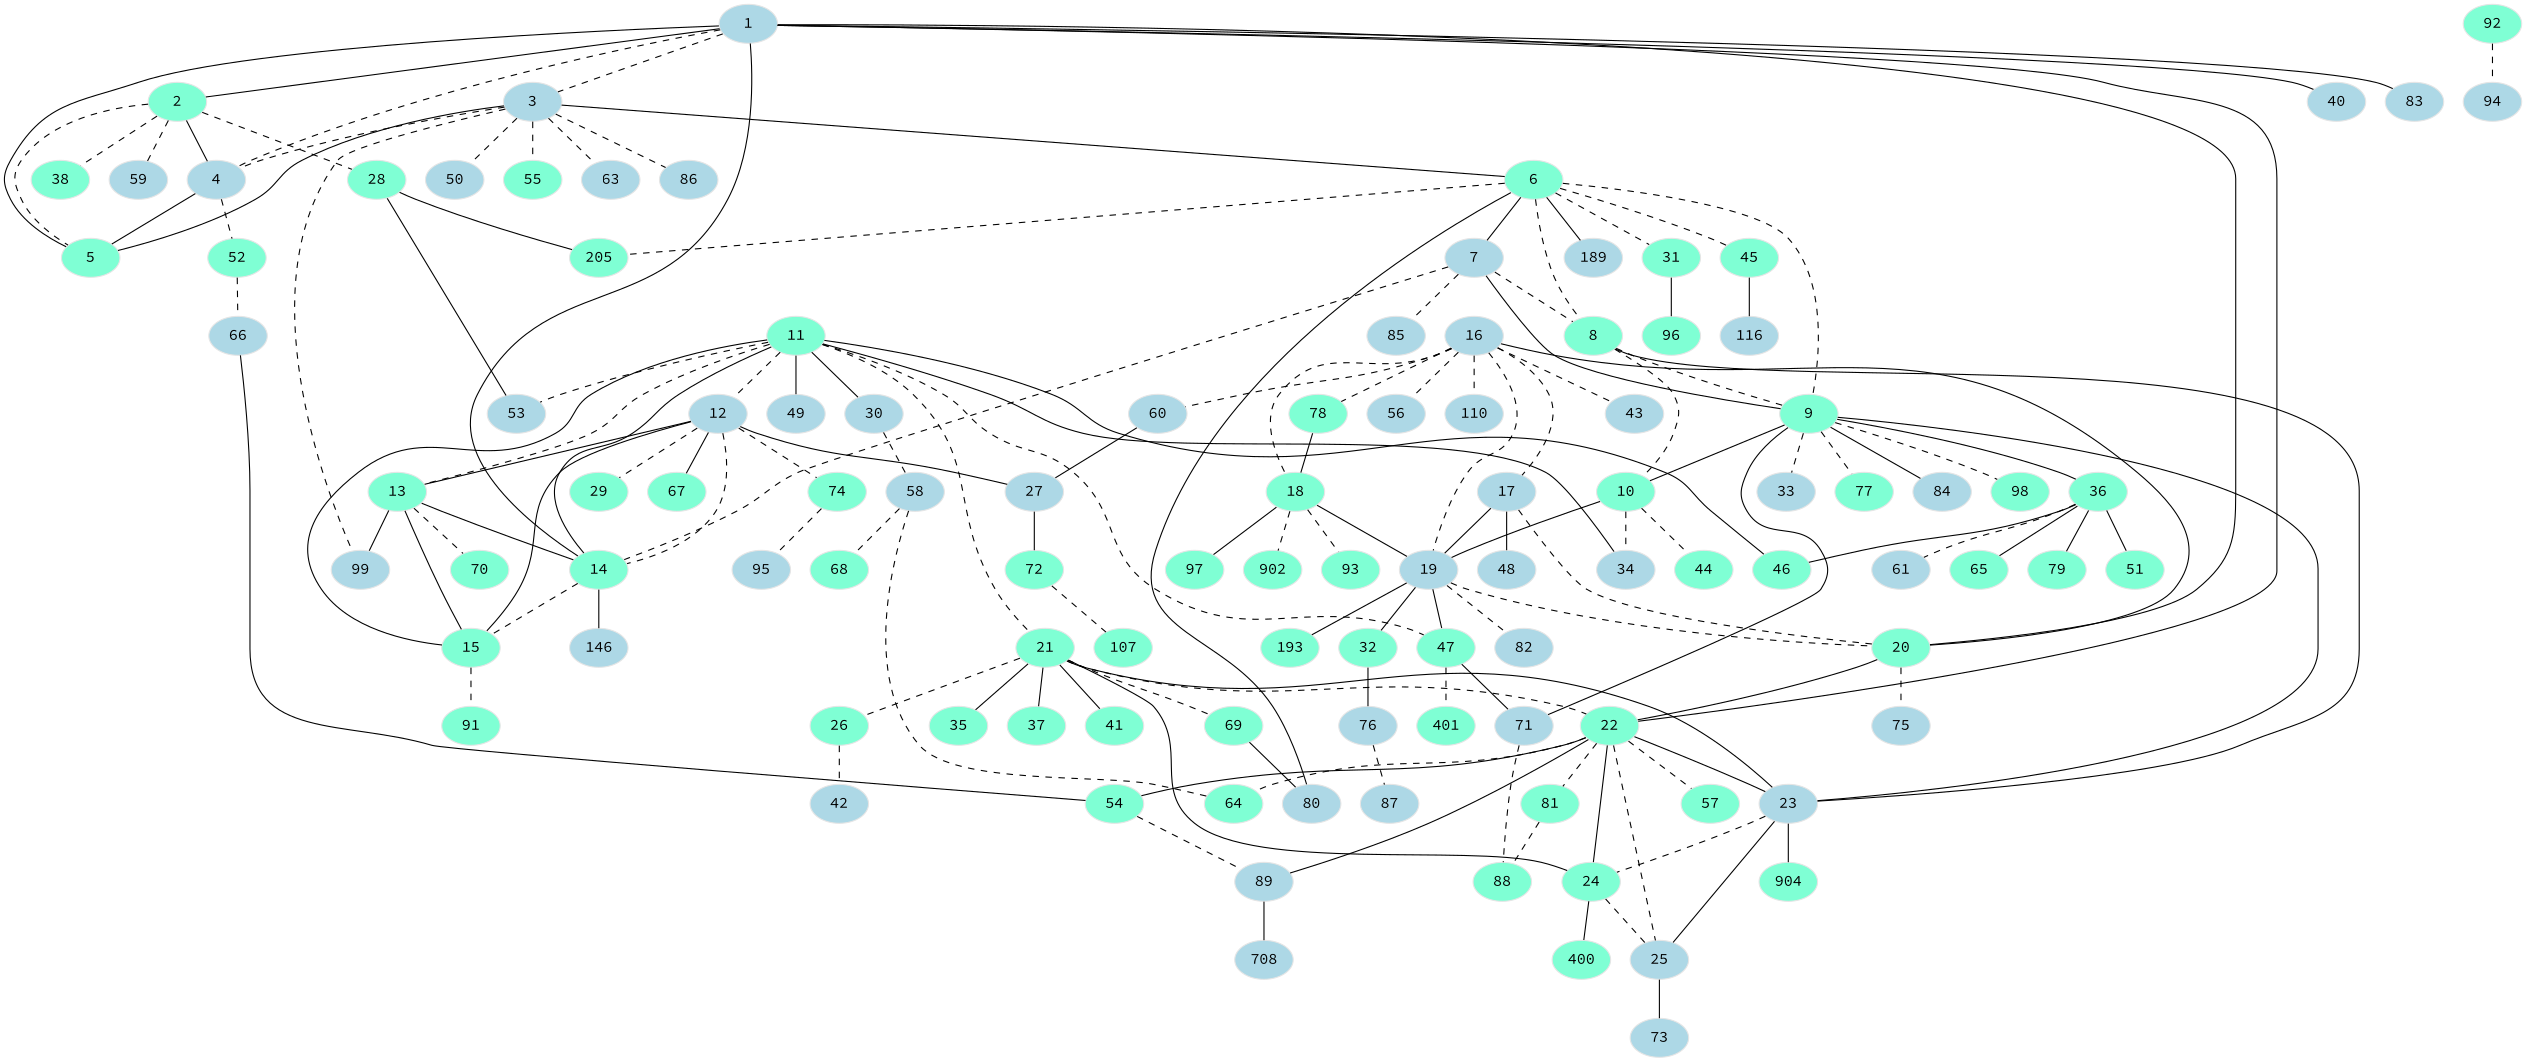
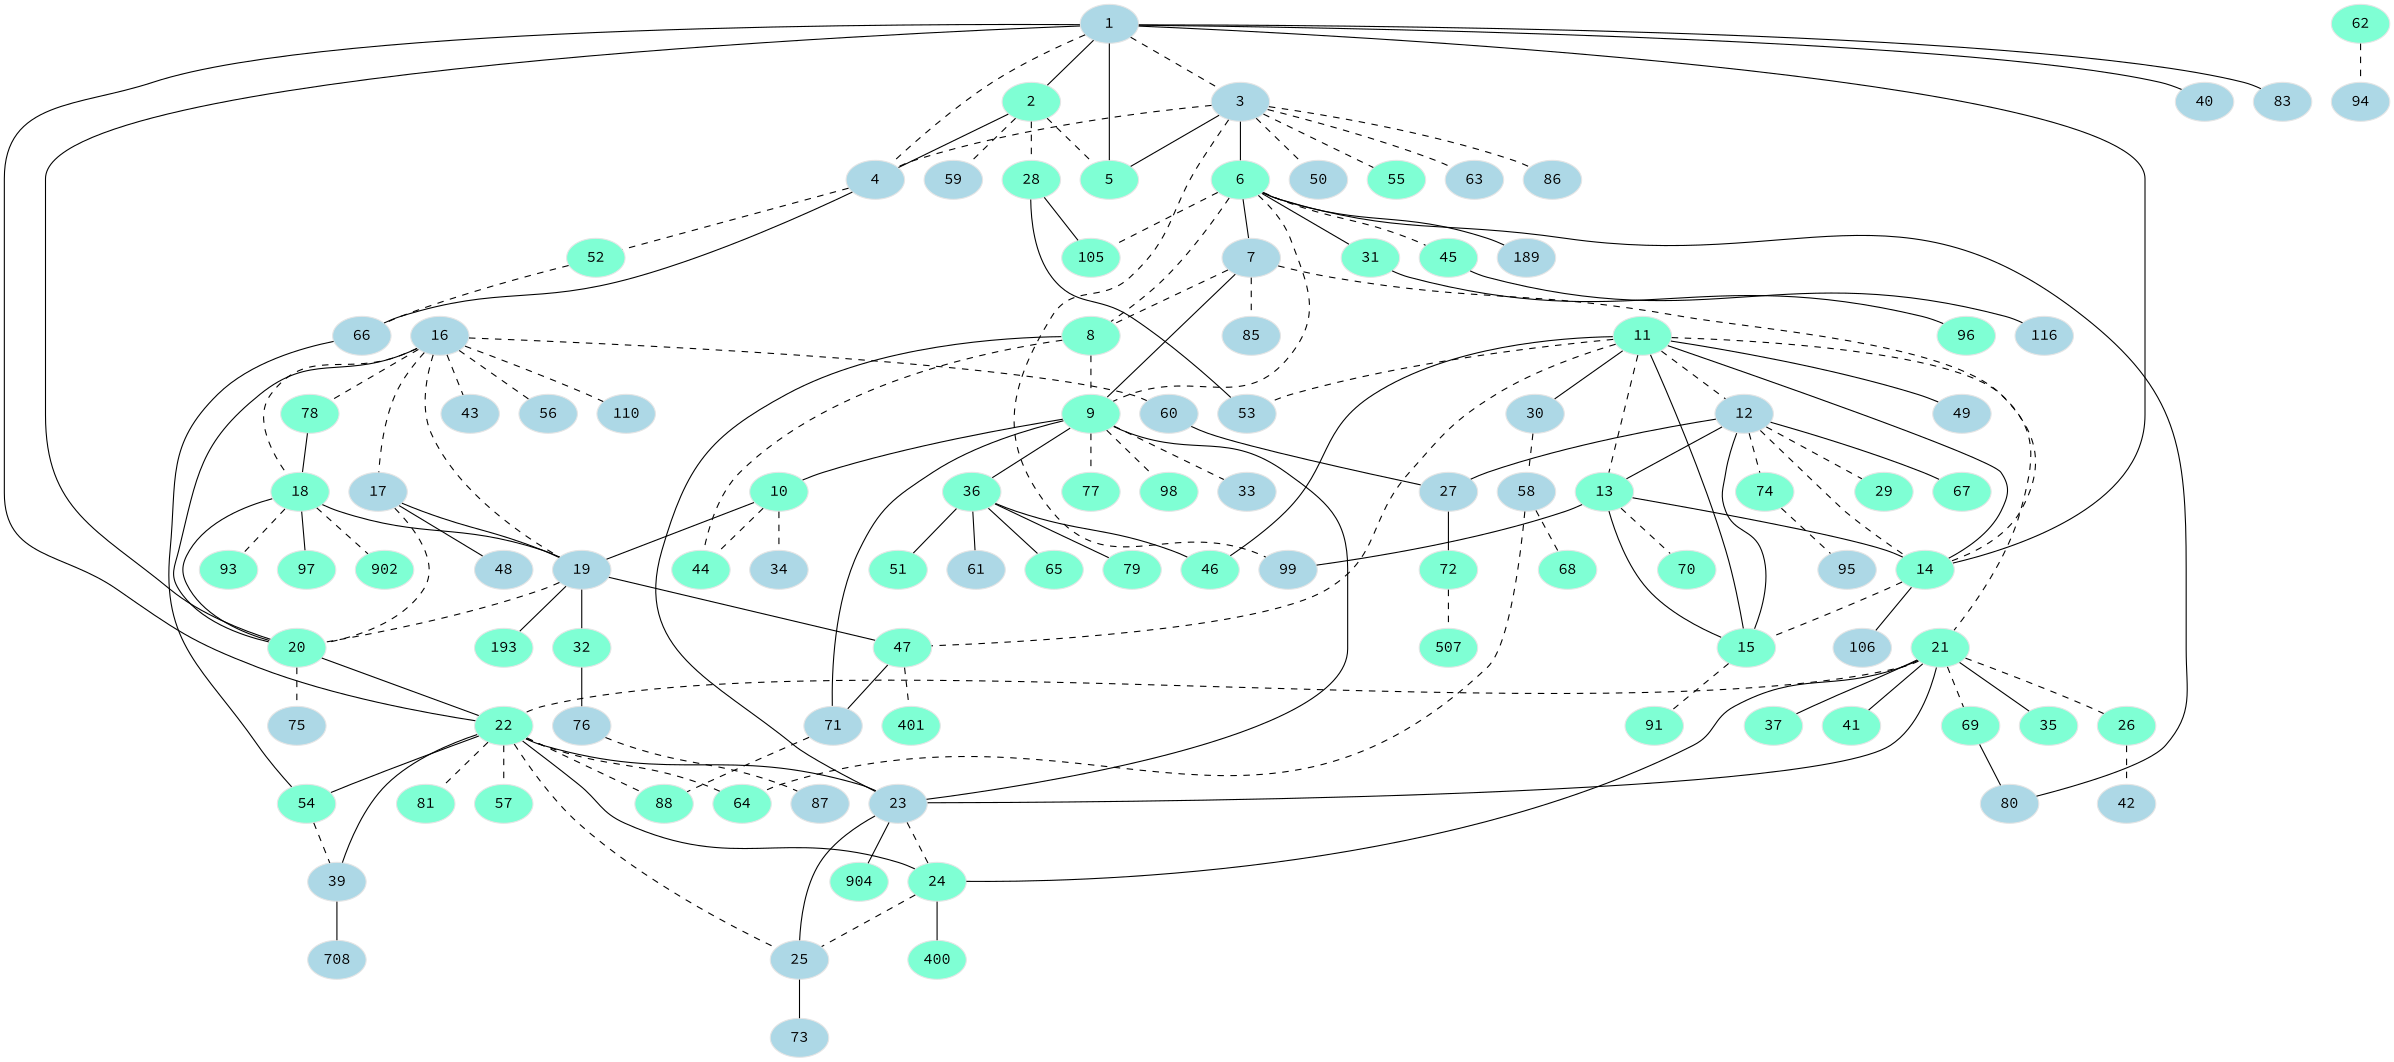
node "92": label "92" -> "62"
node "38": removed
edge "4" -- "5": now "4" -- "66"
edge "6" -- "31": style dashed -> solid
node "205": label "205" -> "105"
edge "8" -- "10": now "8" -- "44"
edge "11" -- "34": removed
node "84": removed
edge "36" -- "61": style dashed -> solid
edge "18" -- "20": added
node "146": label "146" -> "106"
node "107": label "107" -> "507"
node "82": removed
edge "81" -- "88": now "22" -- "88"
node "89": label "89" -> "39"
